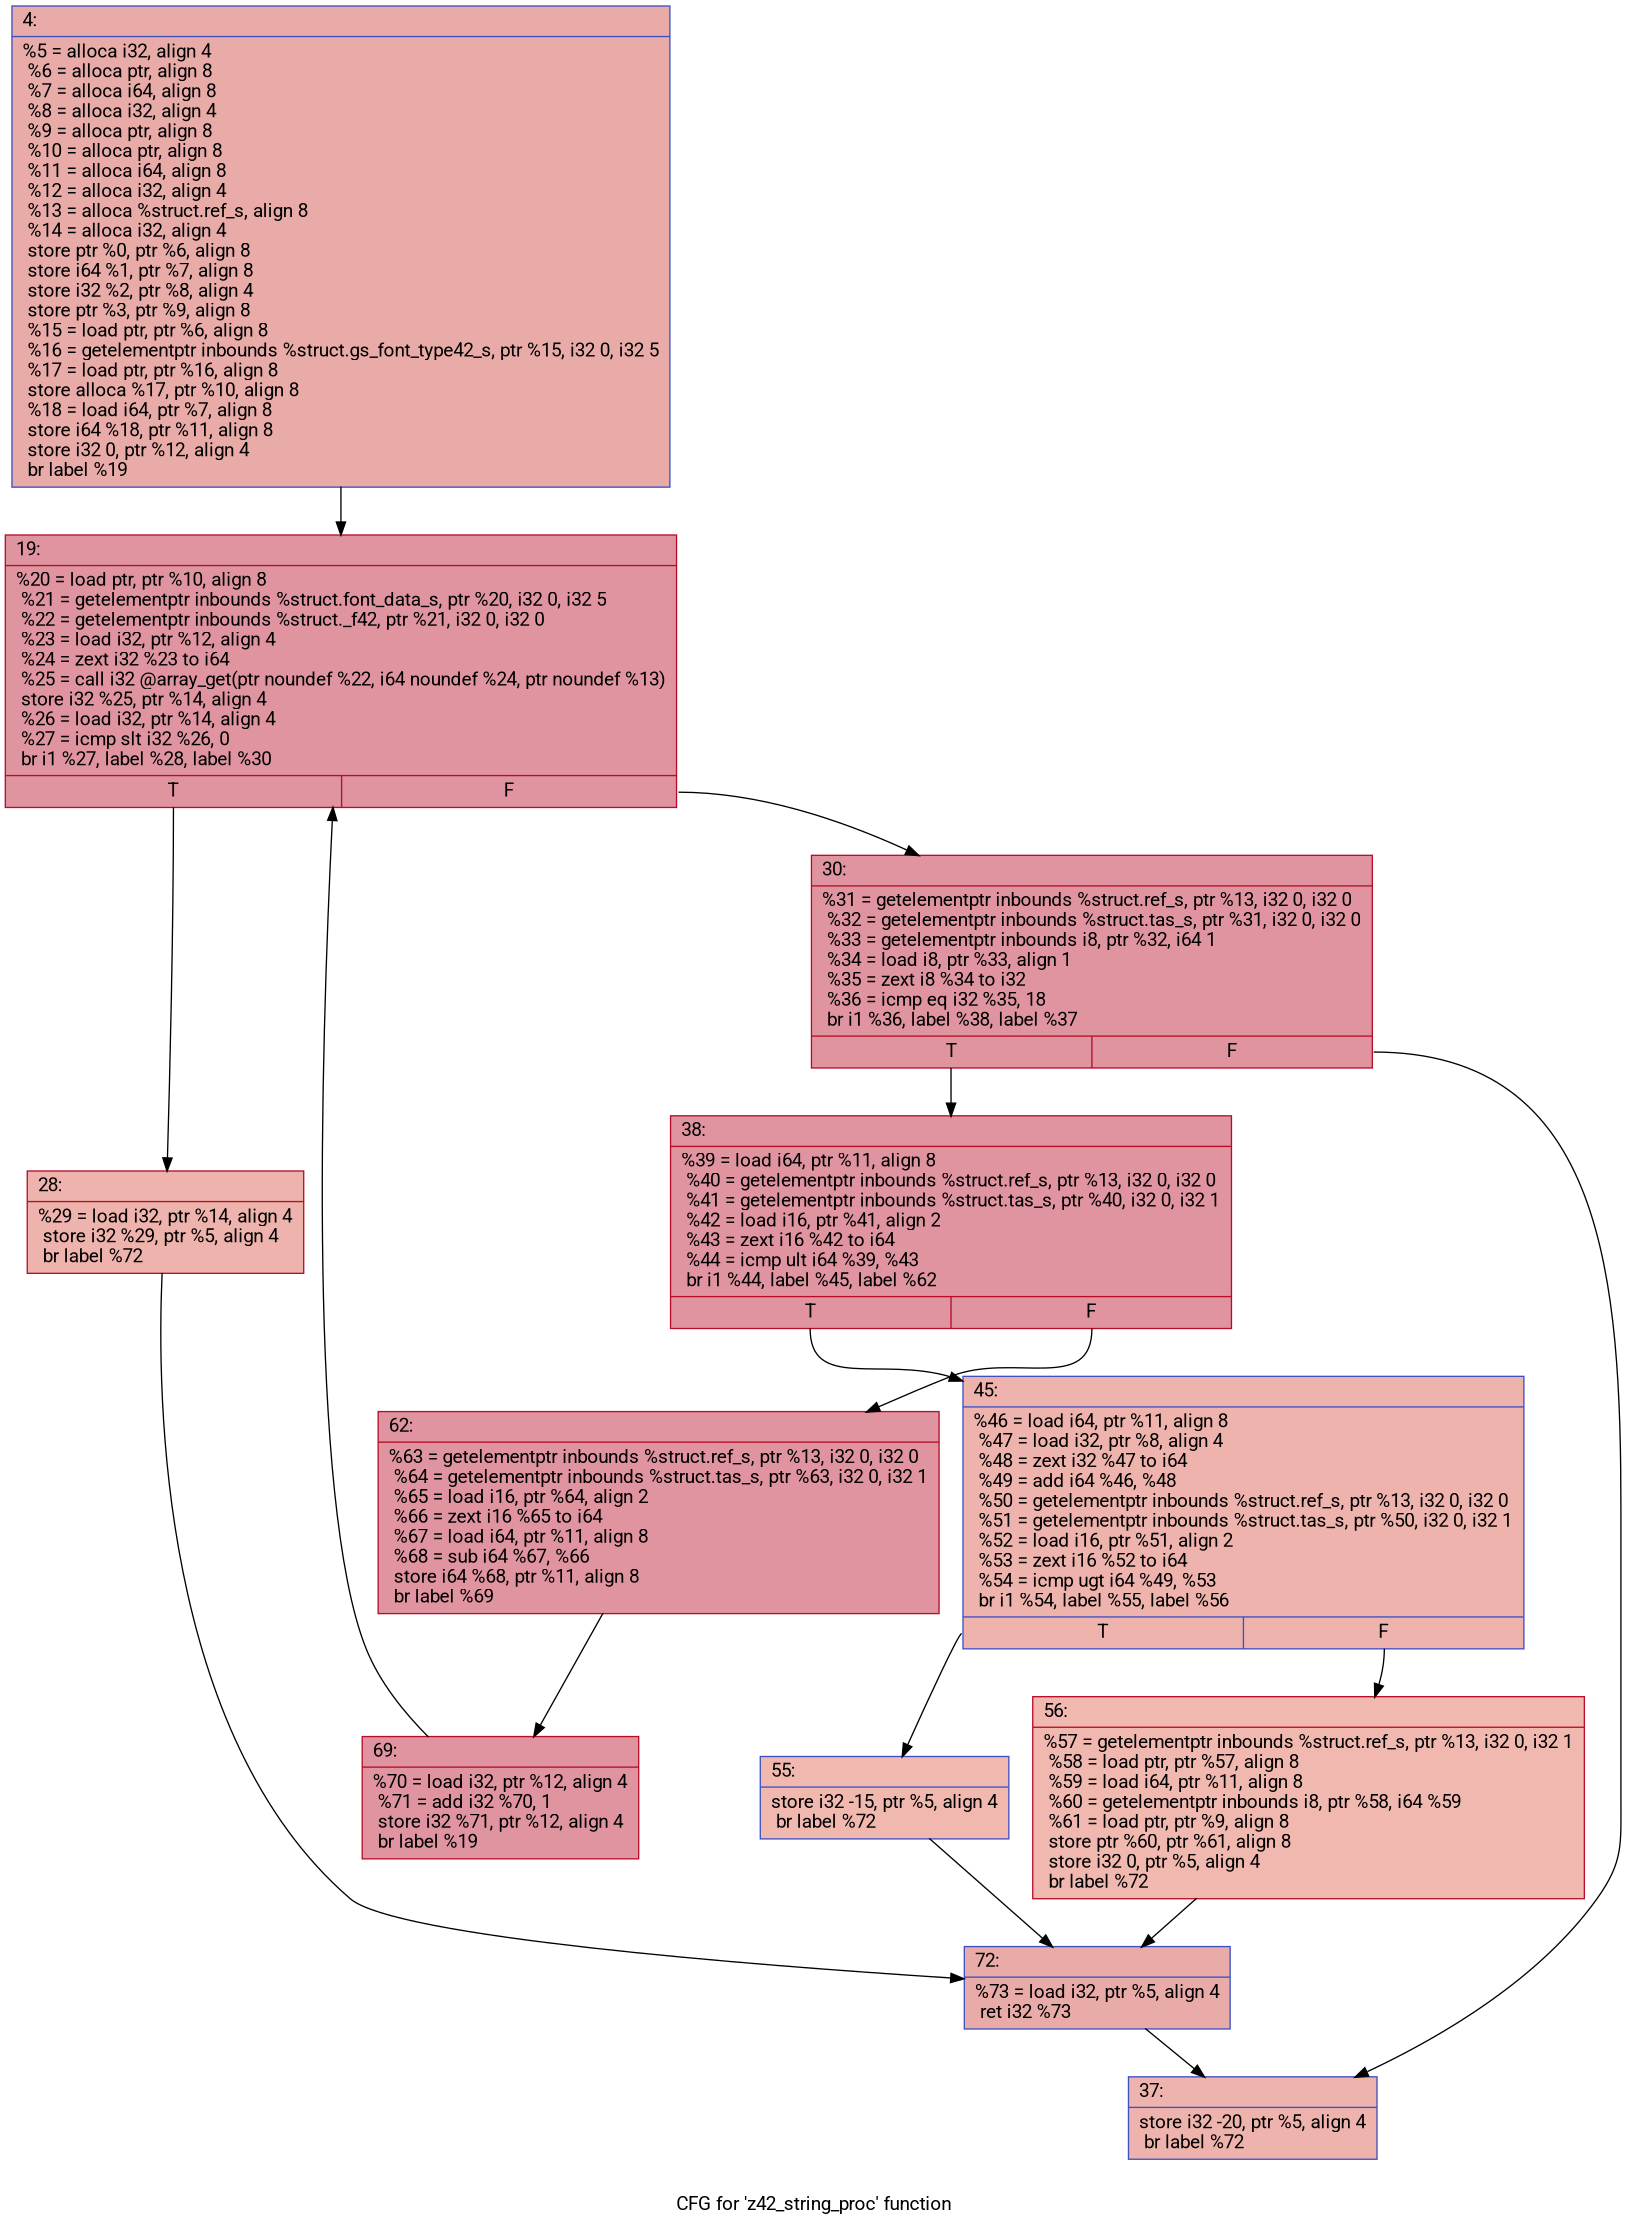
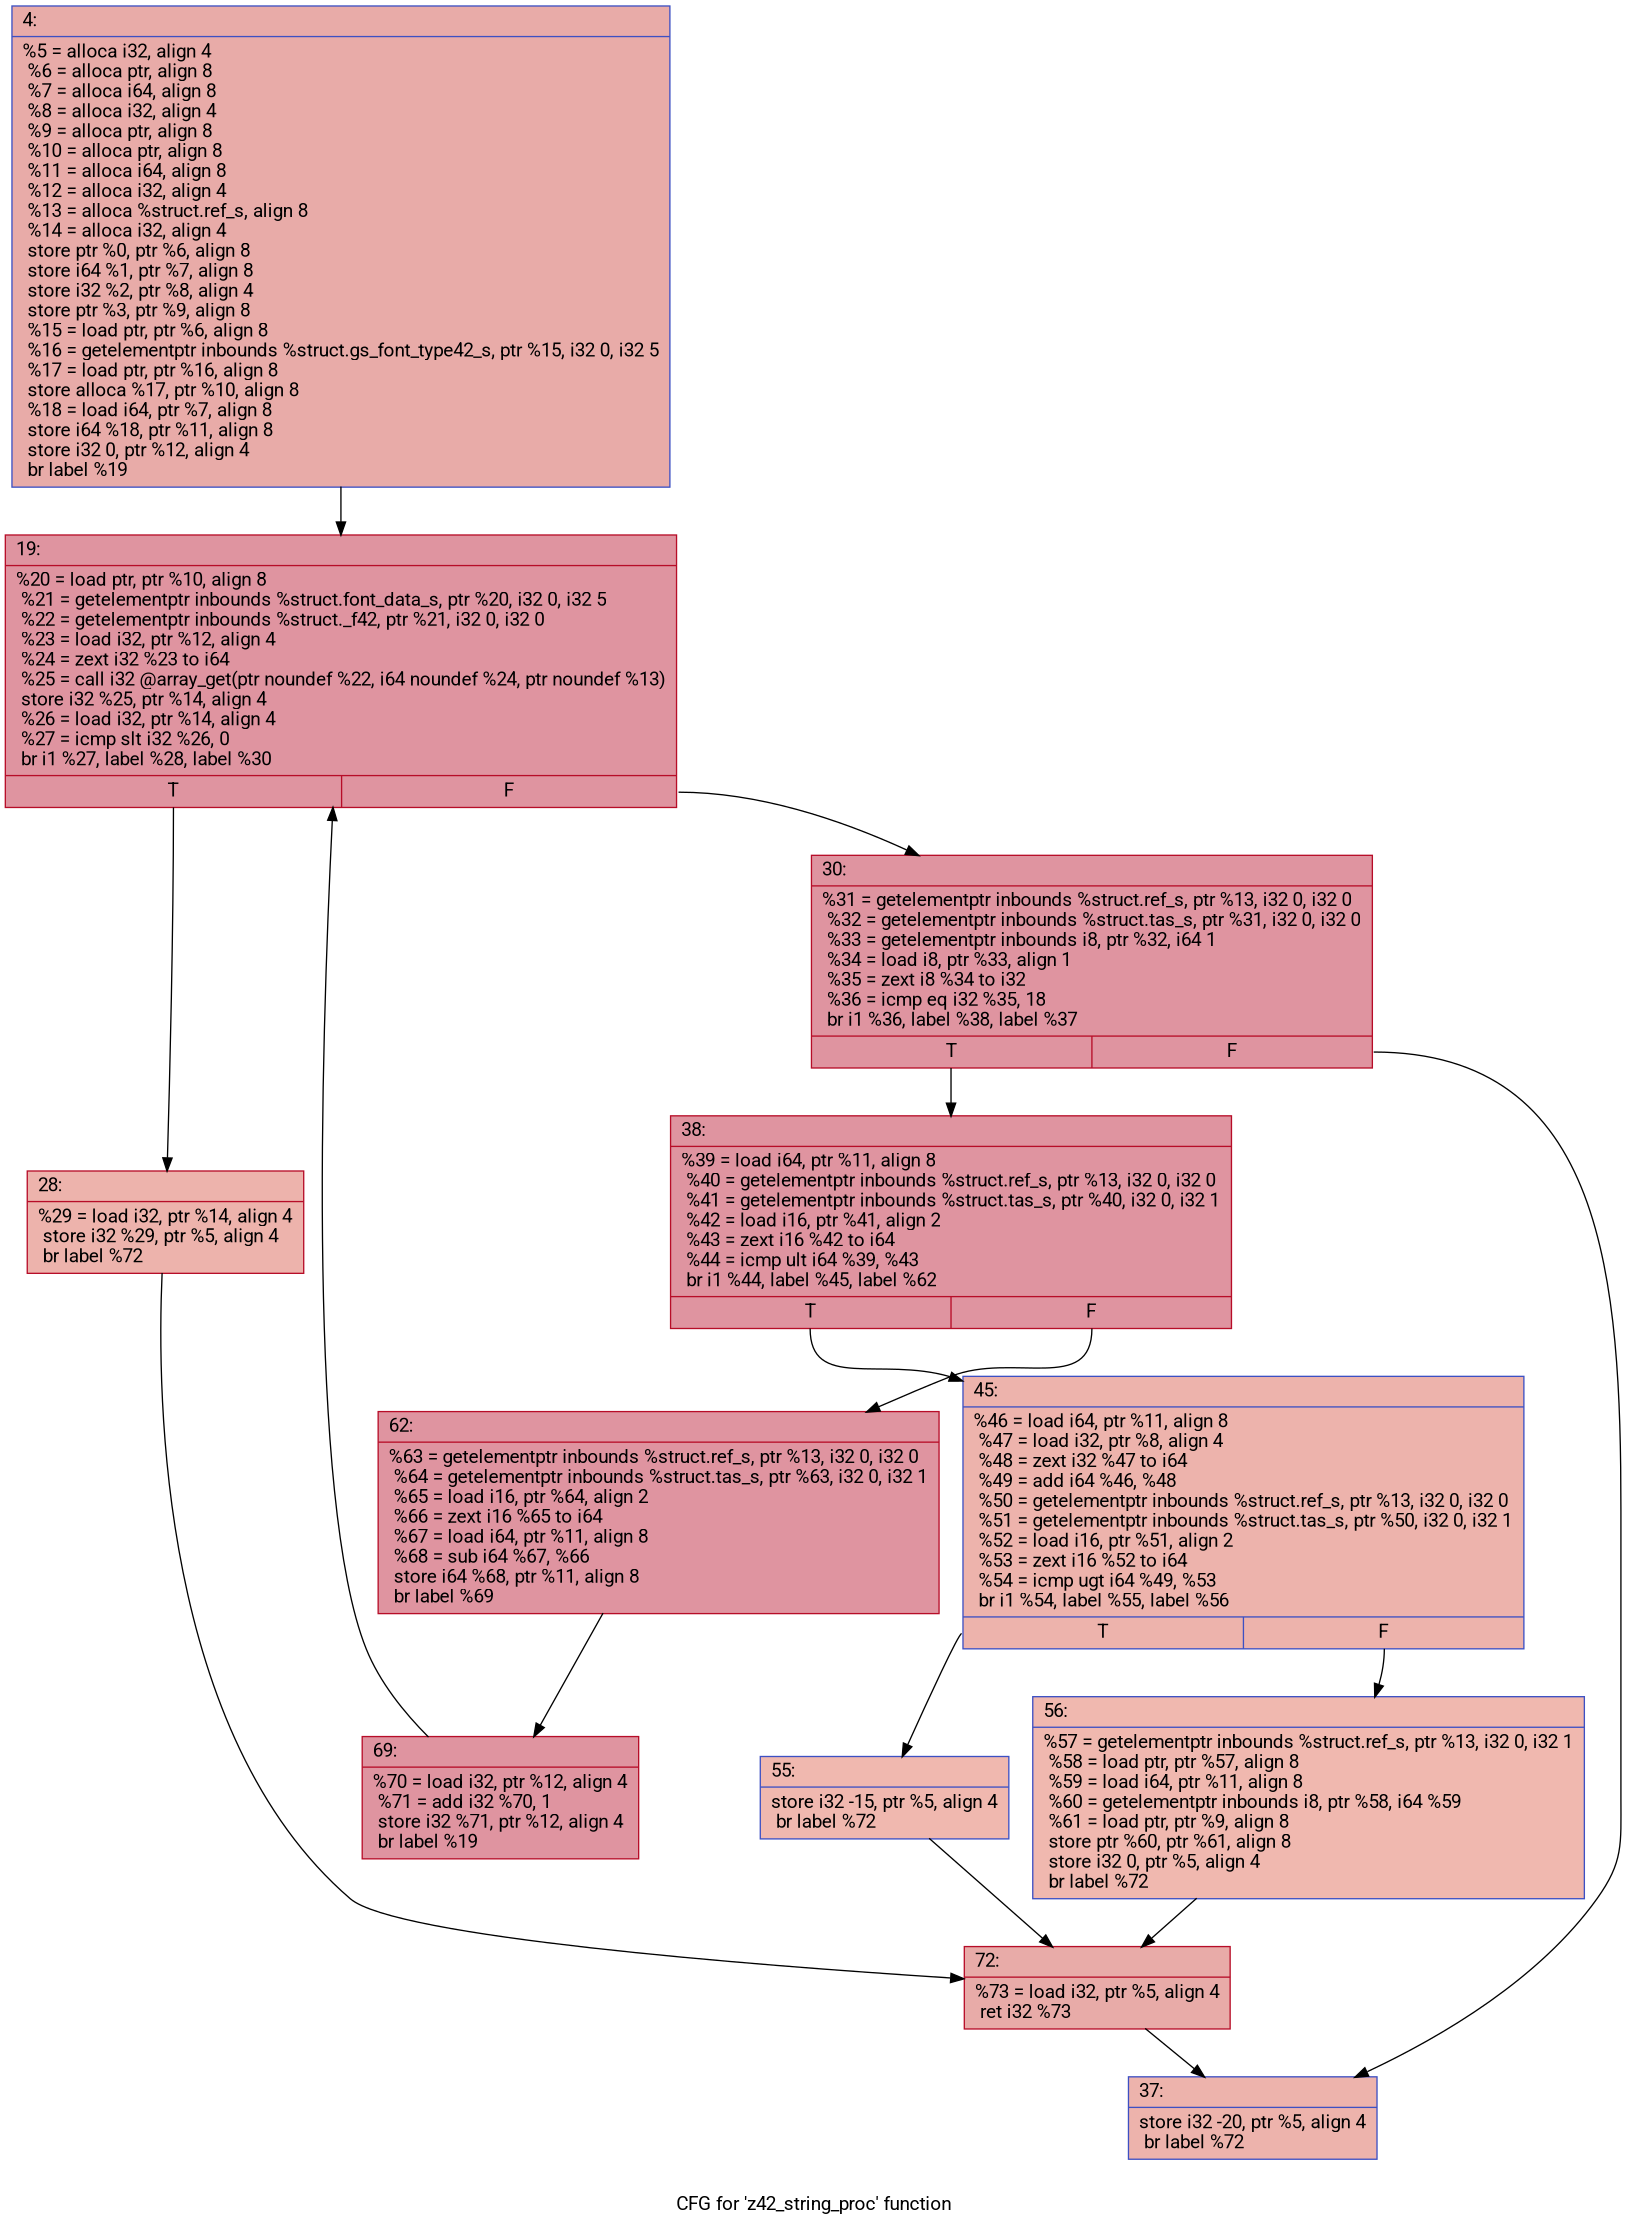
node "56:": color #b70d28ff -> #3d50c3ff
node "72:": color #3d50c3ff -> #b70d28ff
